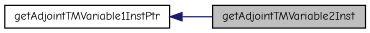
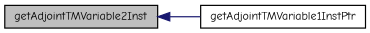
edge "getAdjointTMVariable2Inst" -> "getAdjointTMVariable1InstPtr": reversed
